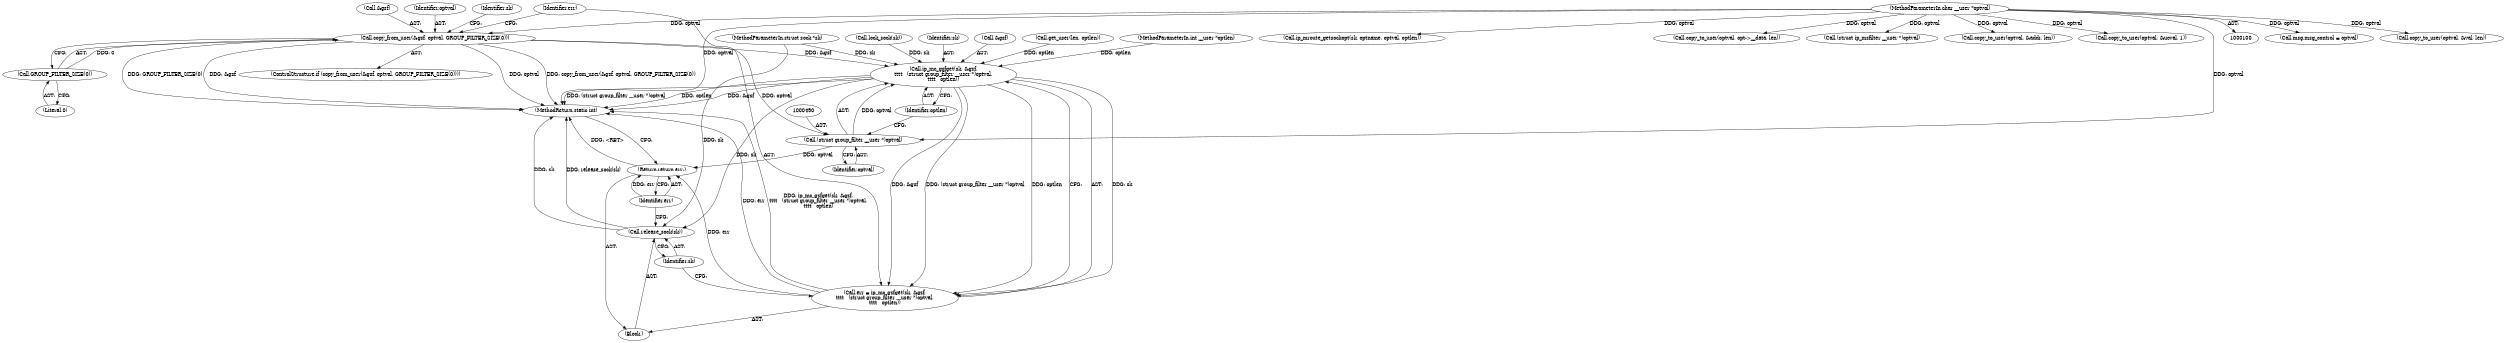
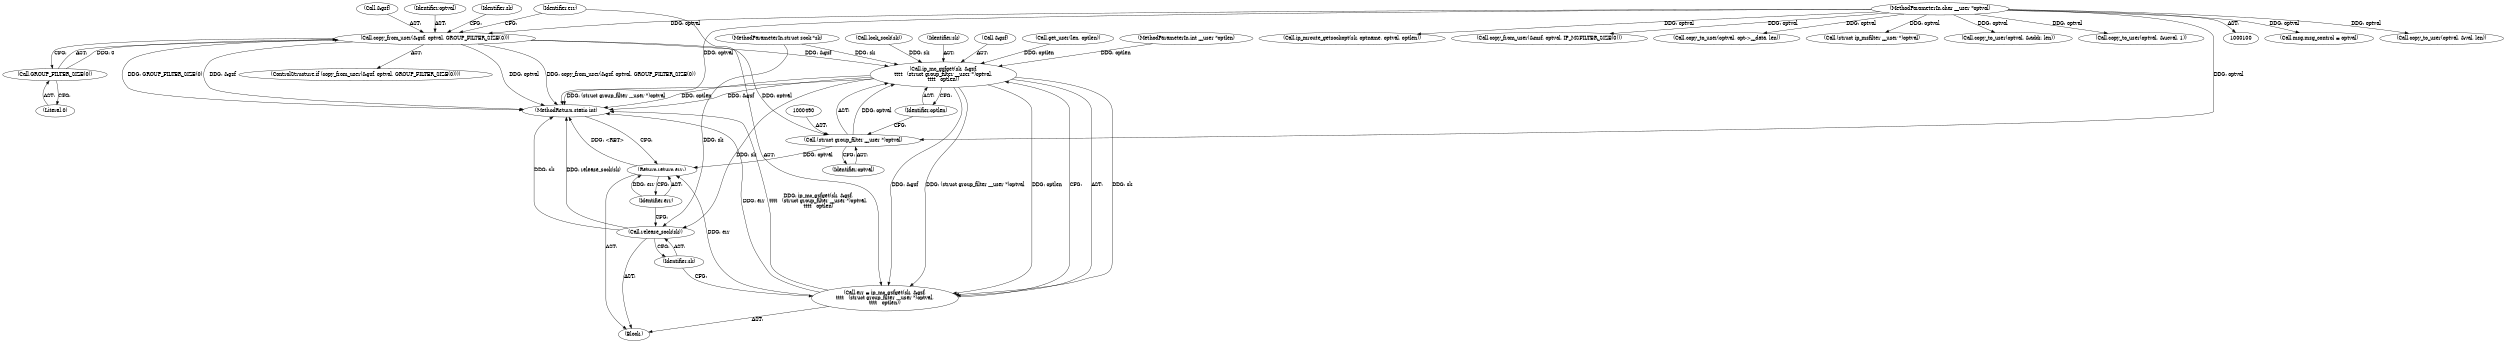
node "(Call,copy_from_user(&msf, optval, IP_MSFILTER_SIZE(0)))": added
edge "(Block,)" -> "(Call,release_sock(sk))": reversed
